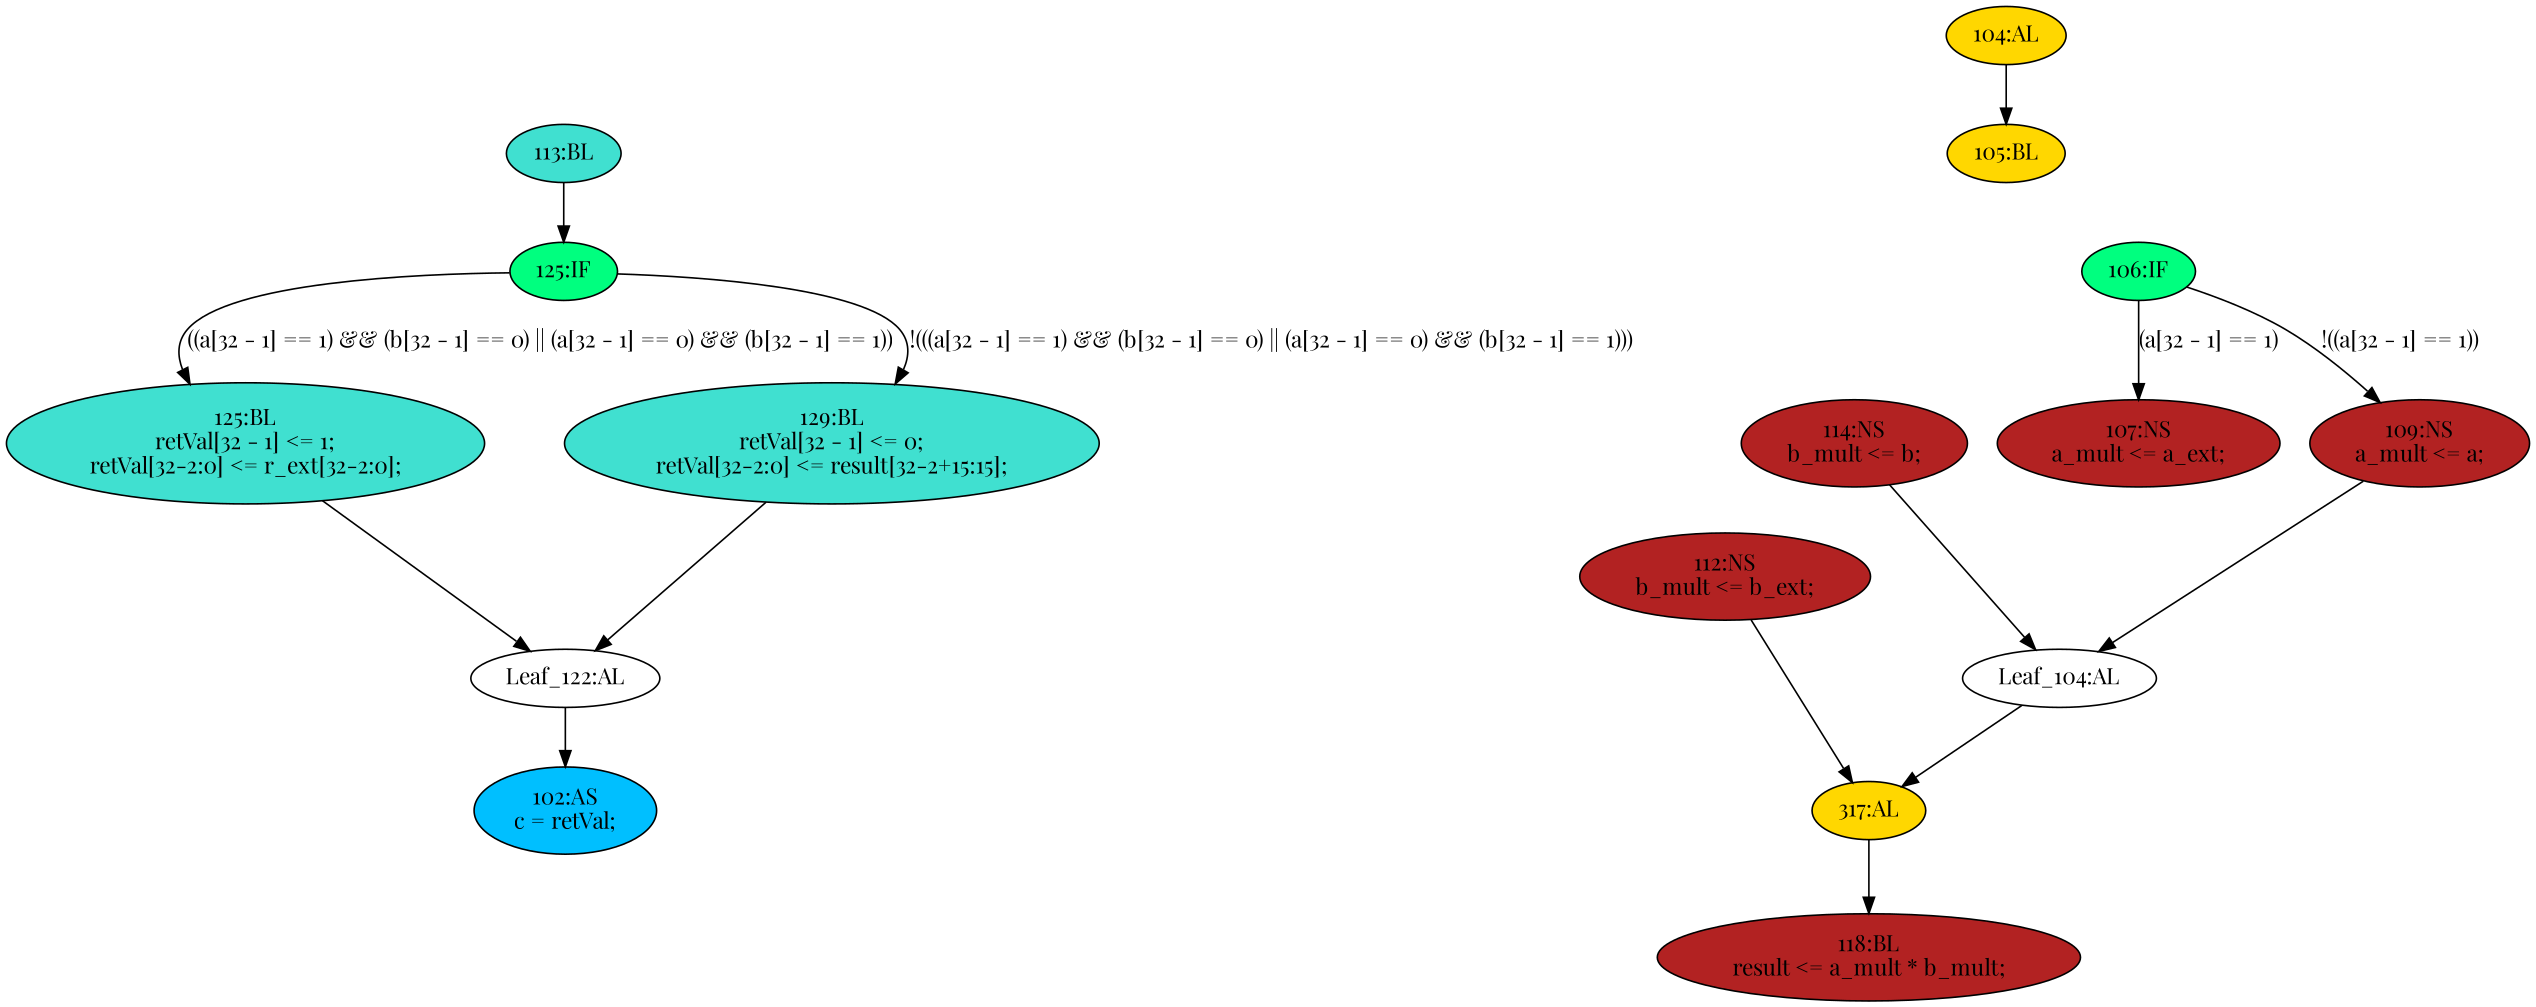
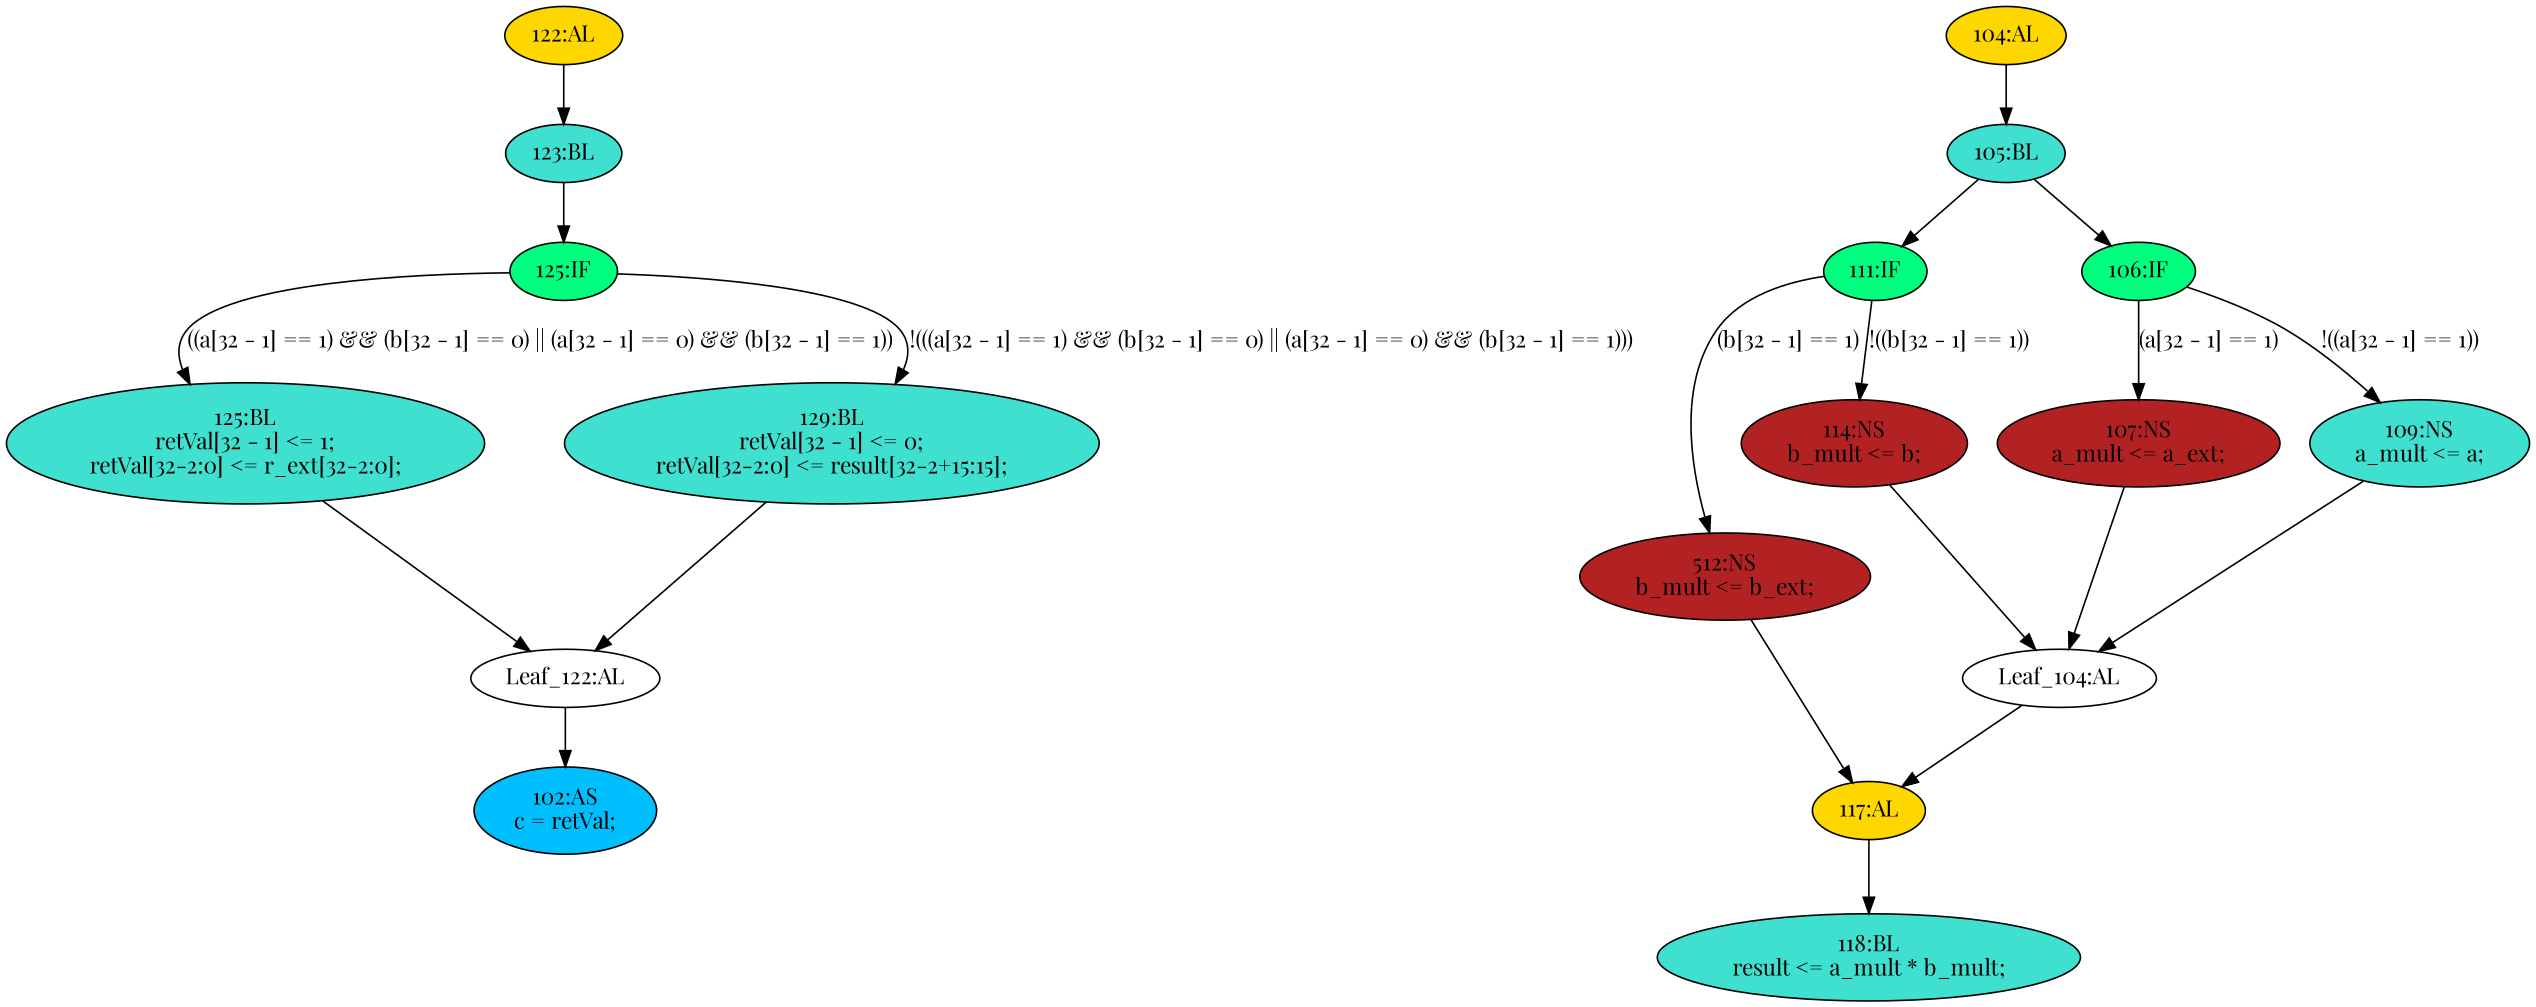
node "122:AL": added
node "113:BL": label "113:BL" -> "123:BL"
node "105:BL": fillcolor gold -> turquoise
edge "105:BL" -> "106:IF": added
node "111:IF": added
node "109:NS a_mult <= a;": fillcolor firebrick -> turquoise
edge "107:NS a_mult <= a_ext;" -> "Leaf_104:AL": added
node "112:NS b_mult <= b_ext;": label "112:NS b_mult <= b_ext;" -> "512:NS b_mult <= b_ext;"
node "317:AL": label "317:AL" -> "117:AL"
node "118:BL result <= a_mult * b_mult;": fillcolor firebrick -> turquoise
